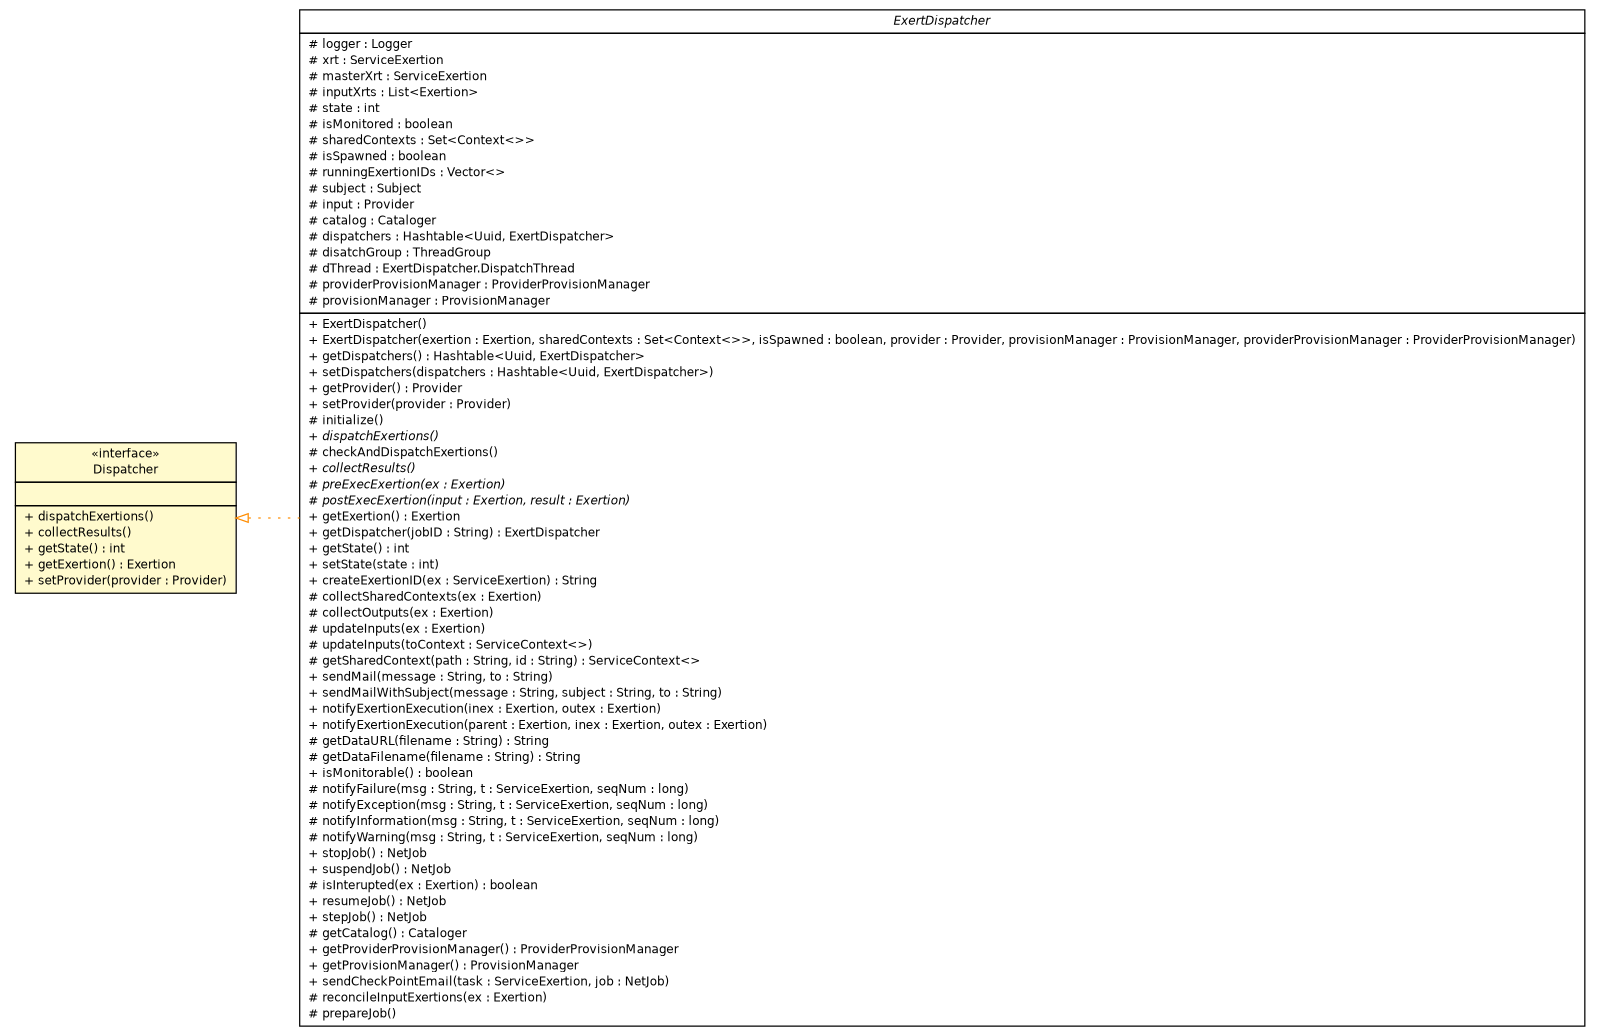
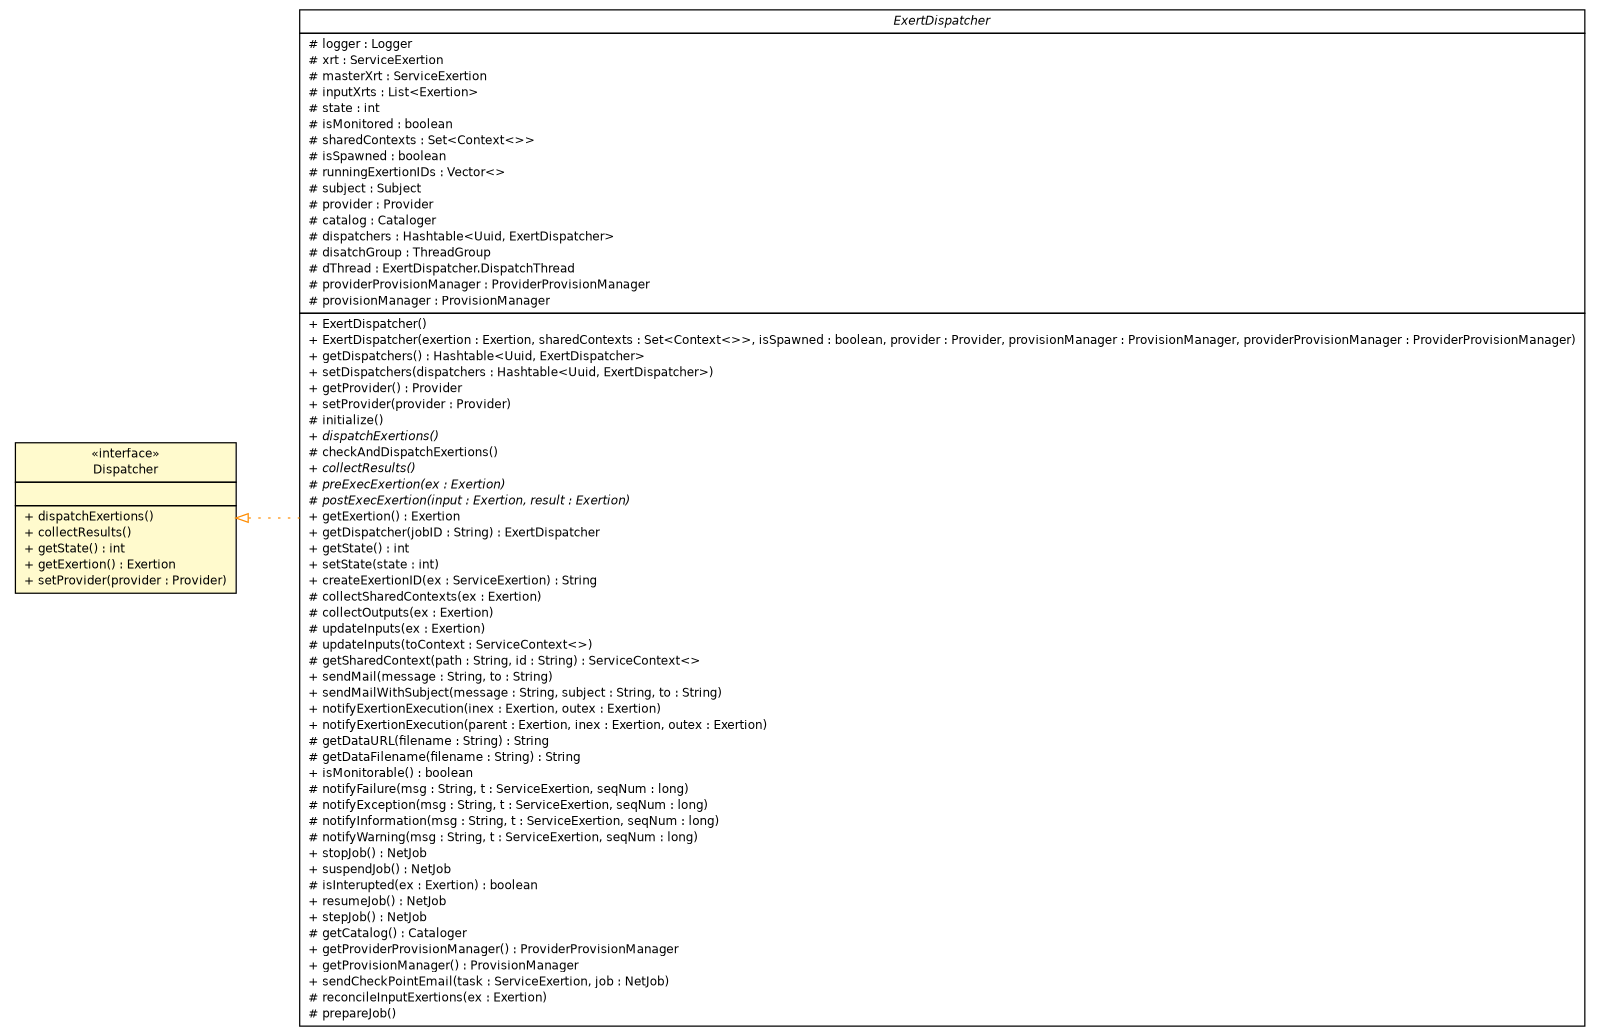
node "ExertDispatcher": text "# input : Provider" -> "# provider : Provider"
